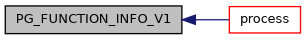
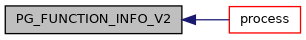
node "PG_FUNCTION_INFO_V1": label "PG_FUNCTION_INFO_V1" -> "PG_FUNCTION_INFO_V2"
